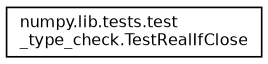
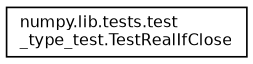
node "numpy.lib.tests.test _type_check.TestRealIfClose": label "numpy.lib.tests.test _type_check.TestRealIfClose" -> "numpy.lib.tests.test _type_test.TestRealIfClose"
